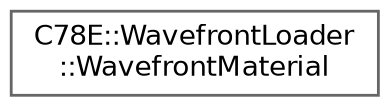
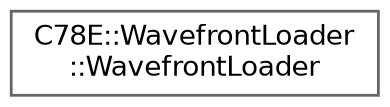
node "C78E::WavefrontLoader ::WavefrontMaterial": label "C78E::WavefrontLoader ::WavefrontMaterial" -> "C78E::WavefrontLoader ::WavefrontLoader"
